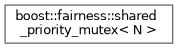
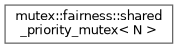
node "boost::fairness::shared _priority_mutex< N >": label "boost::fairness::shared _priority_mutex< N >" -> "mutex::fairness::shared _priority_mutex< N >"
